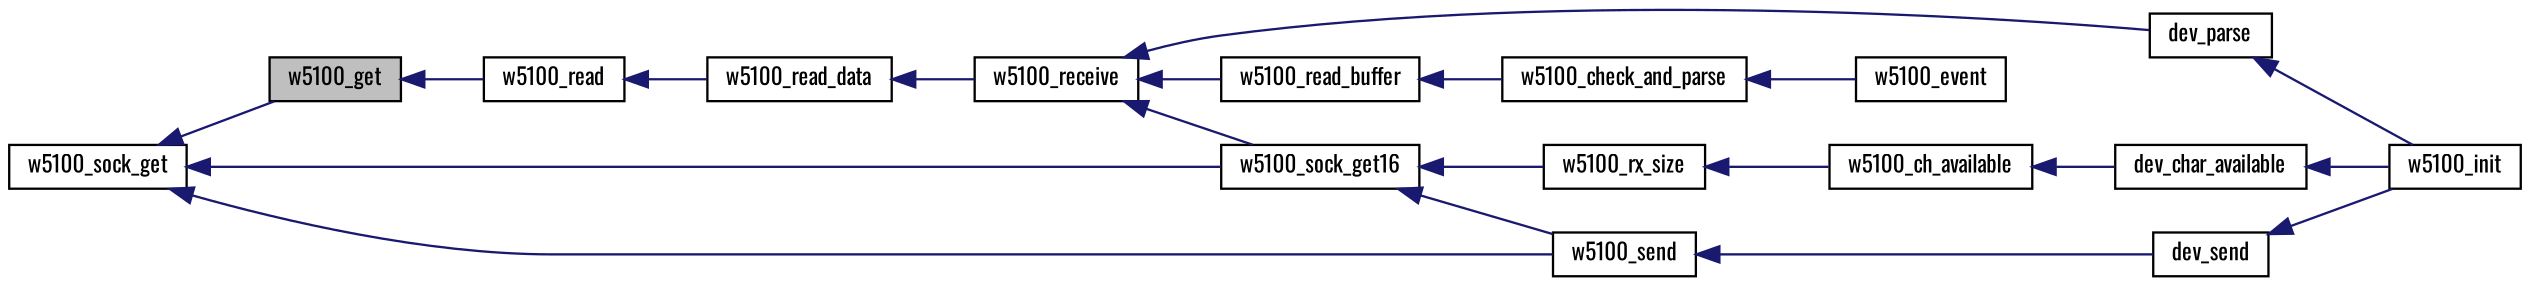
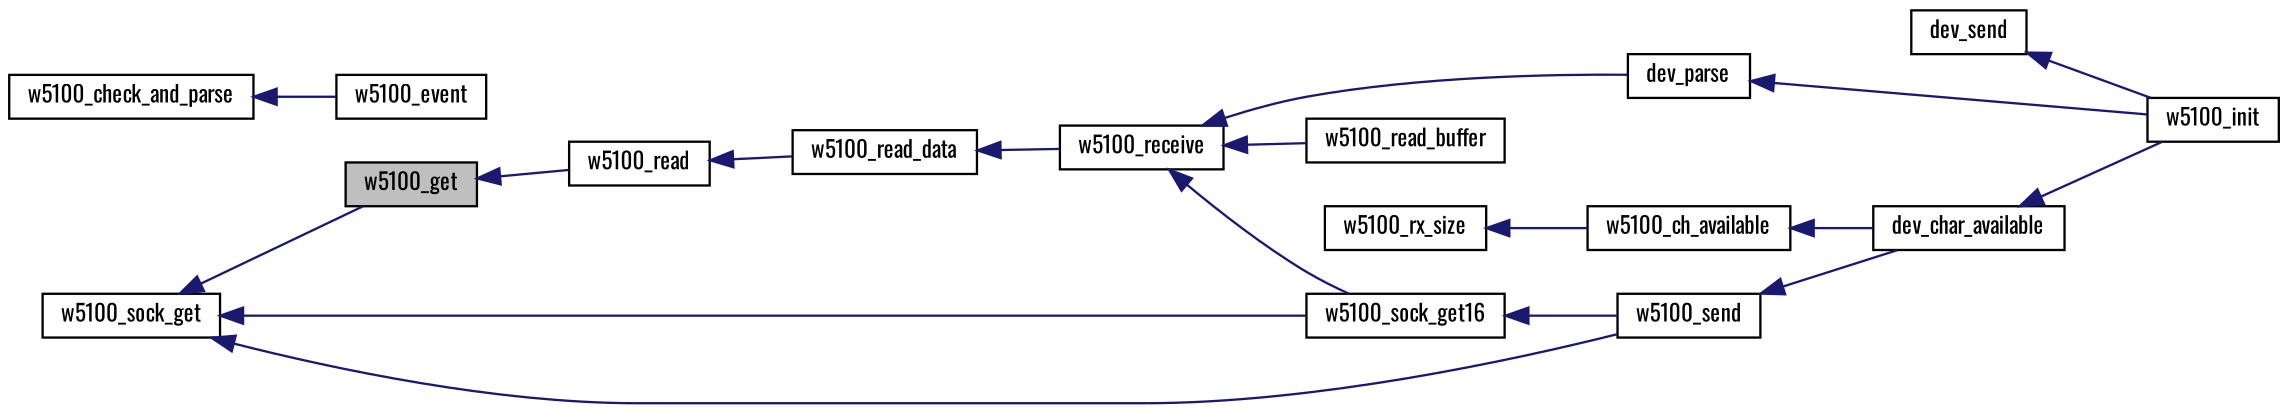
edge "w5100_check_and_parse" -> "w5100_read_buffer": removed
edge "w5100_rx_size" -> "w5100_sock_get16": removed
edge "dev_send" -> "w5100_send": now "dev_char_available" -> "w5100_send"
